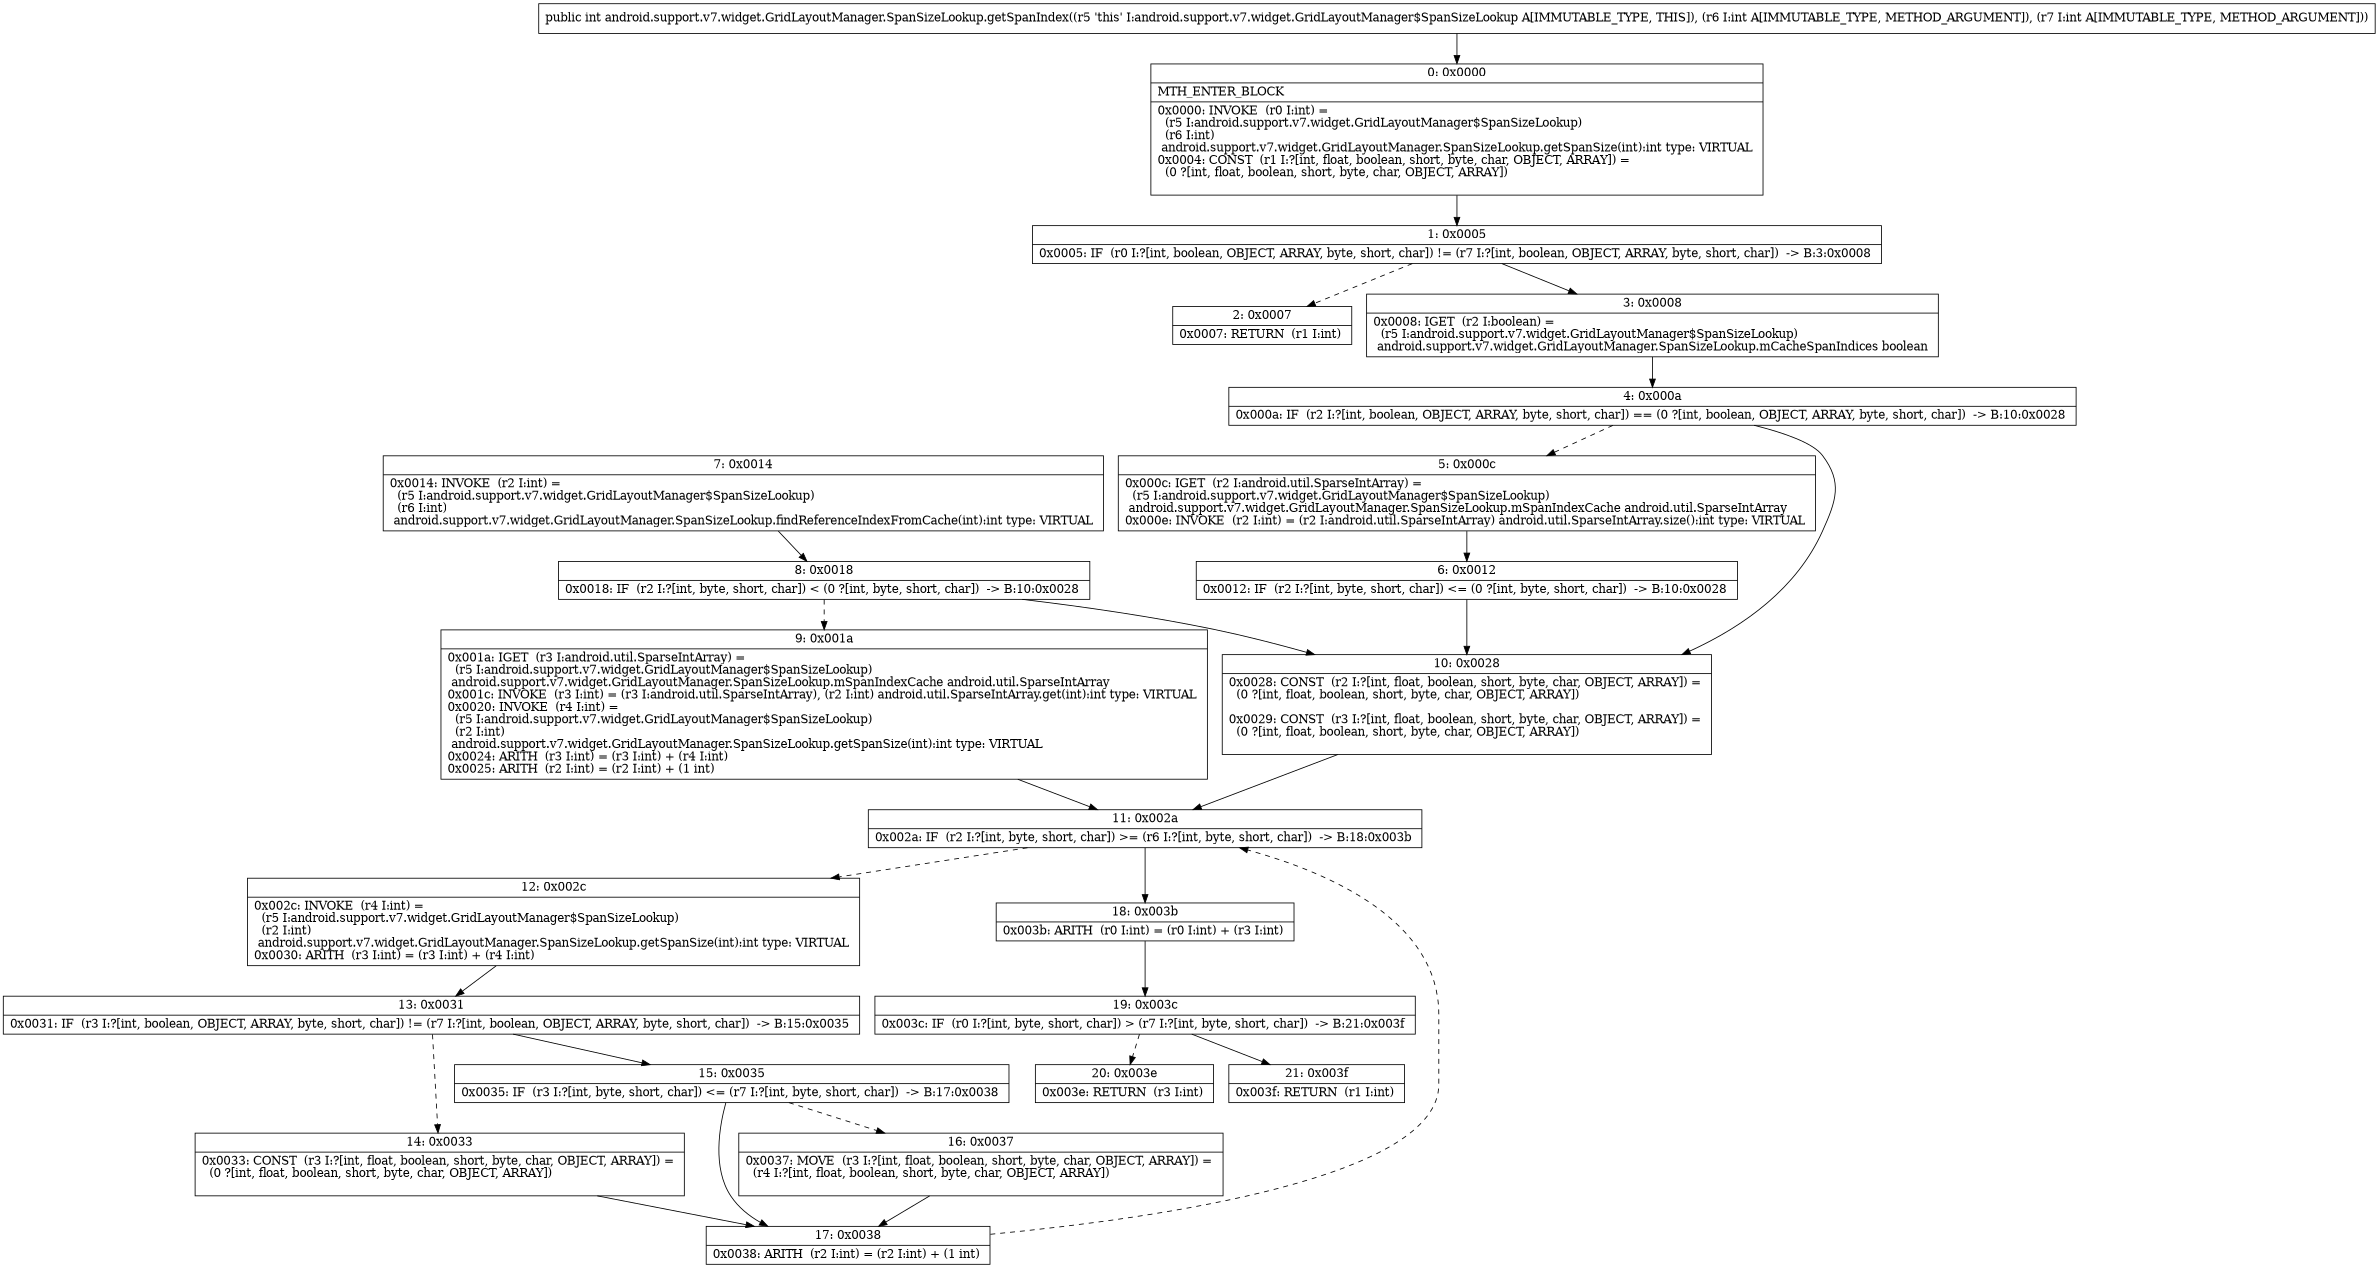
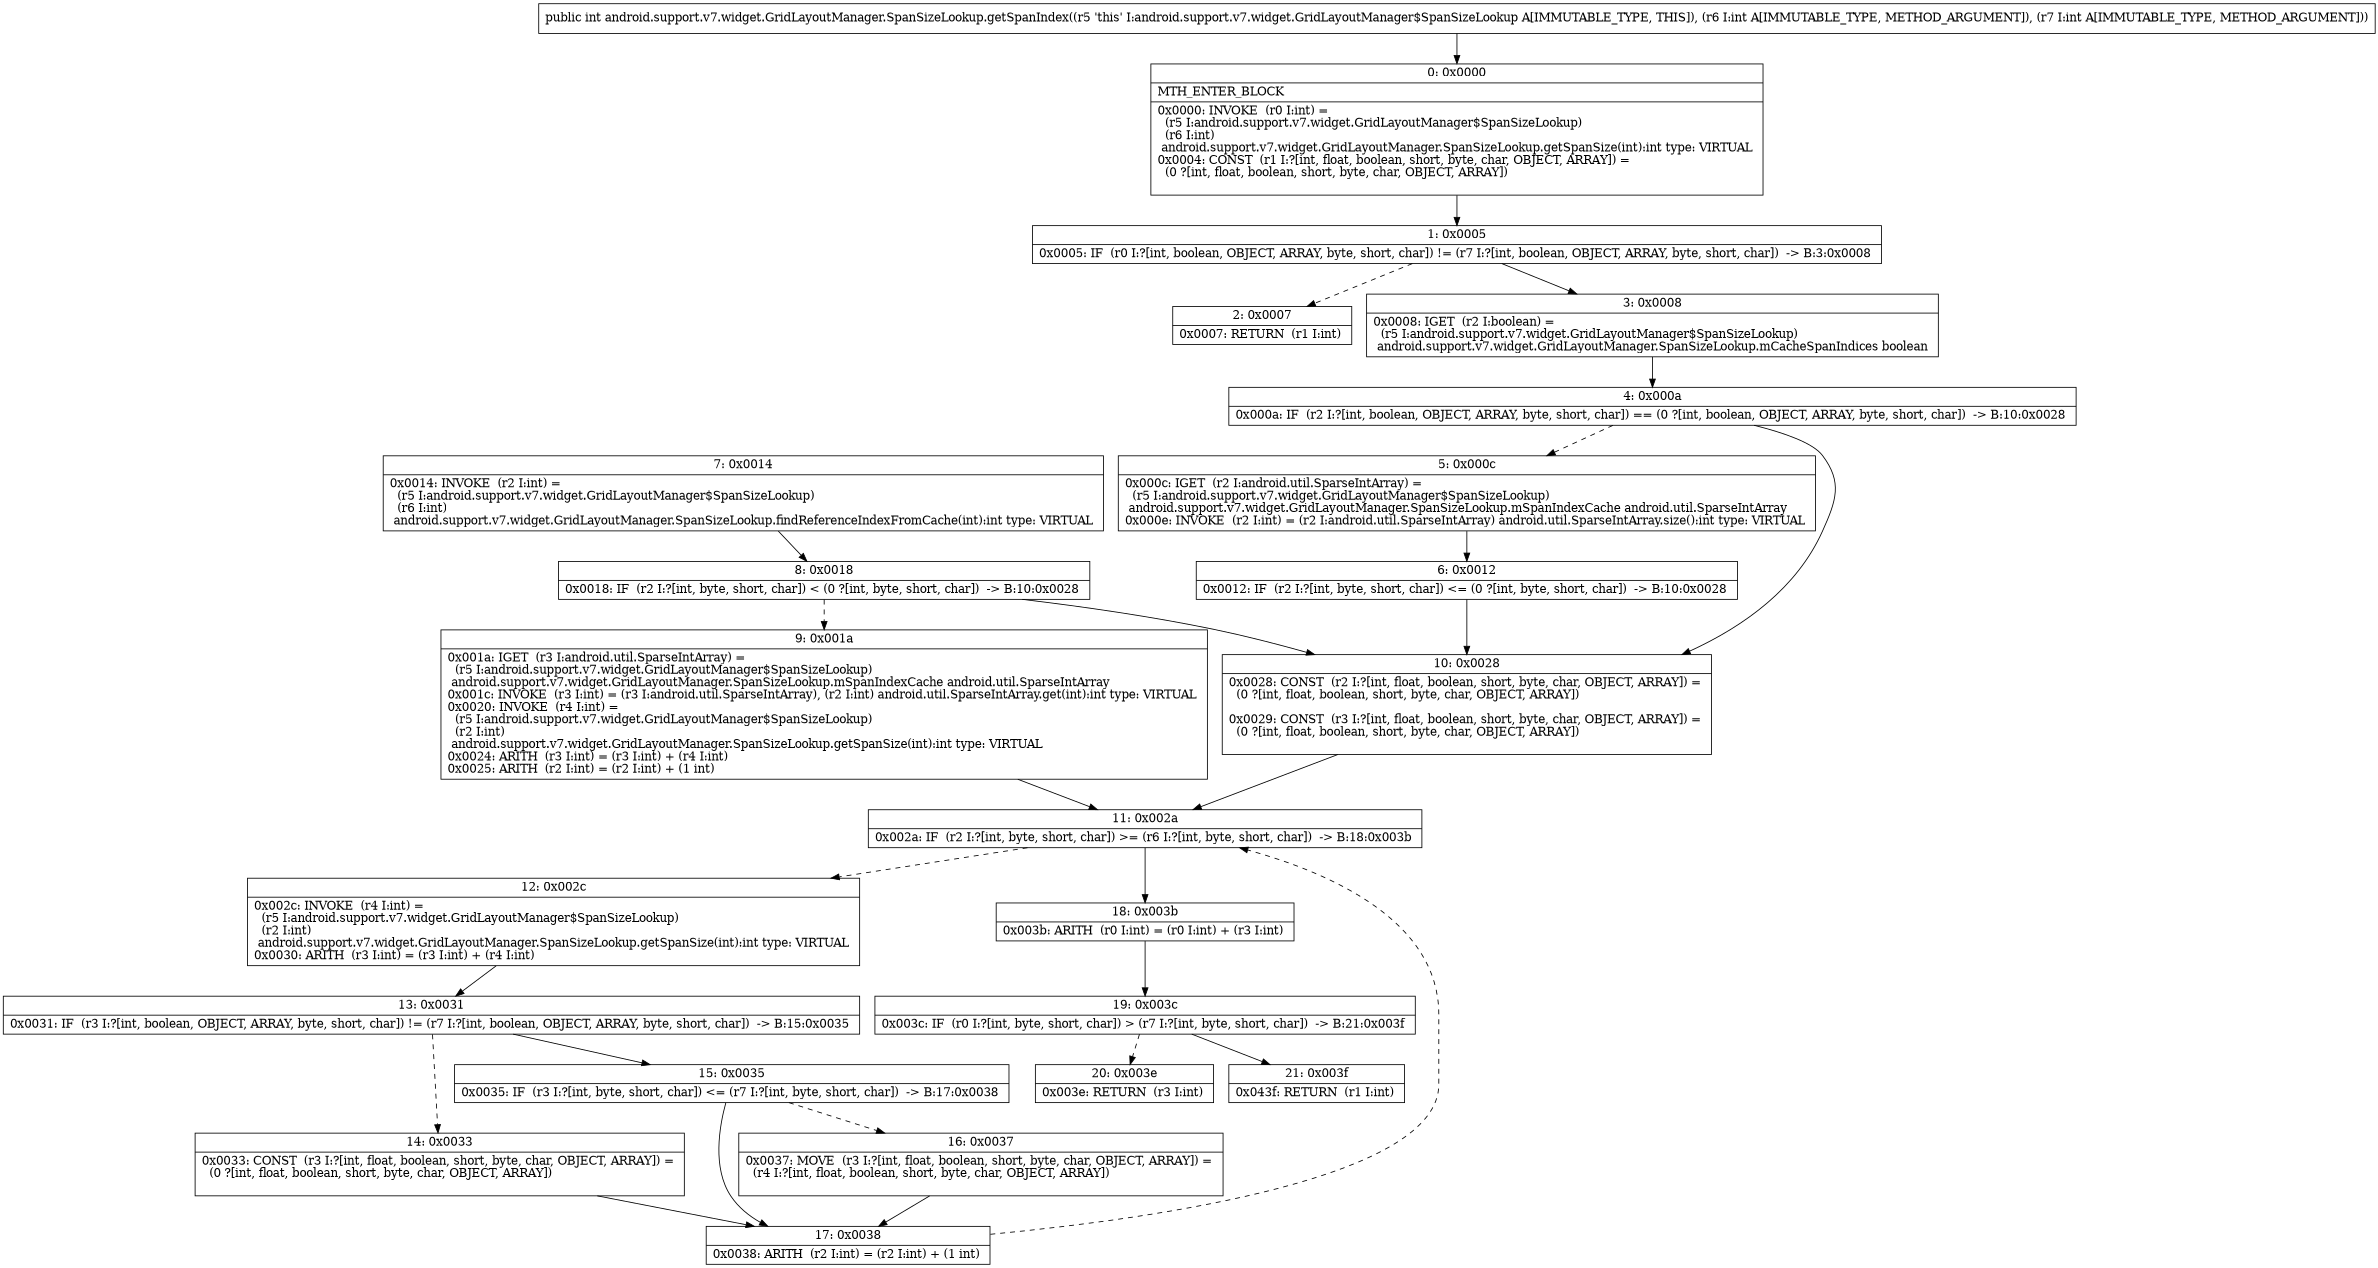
node "21: 0x003f": text "0x003f: RETURN  (r1 I:int)" -> "0x043f: RETURN  (r1 I:int)"
